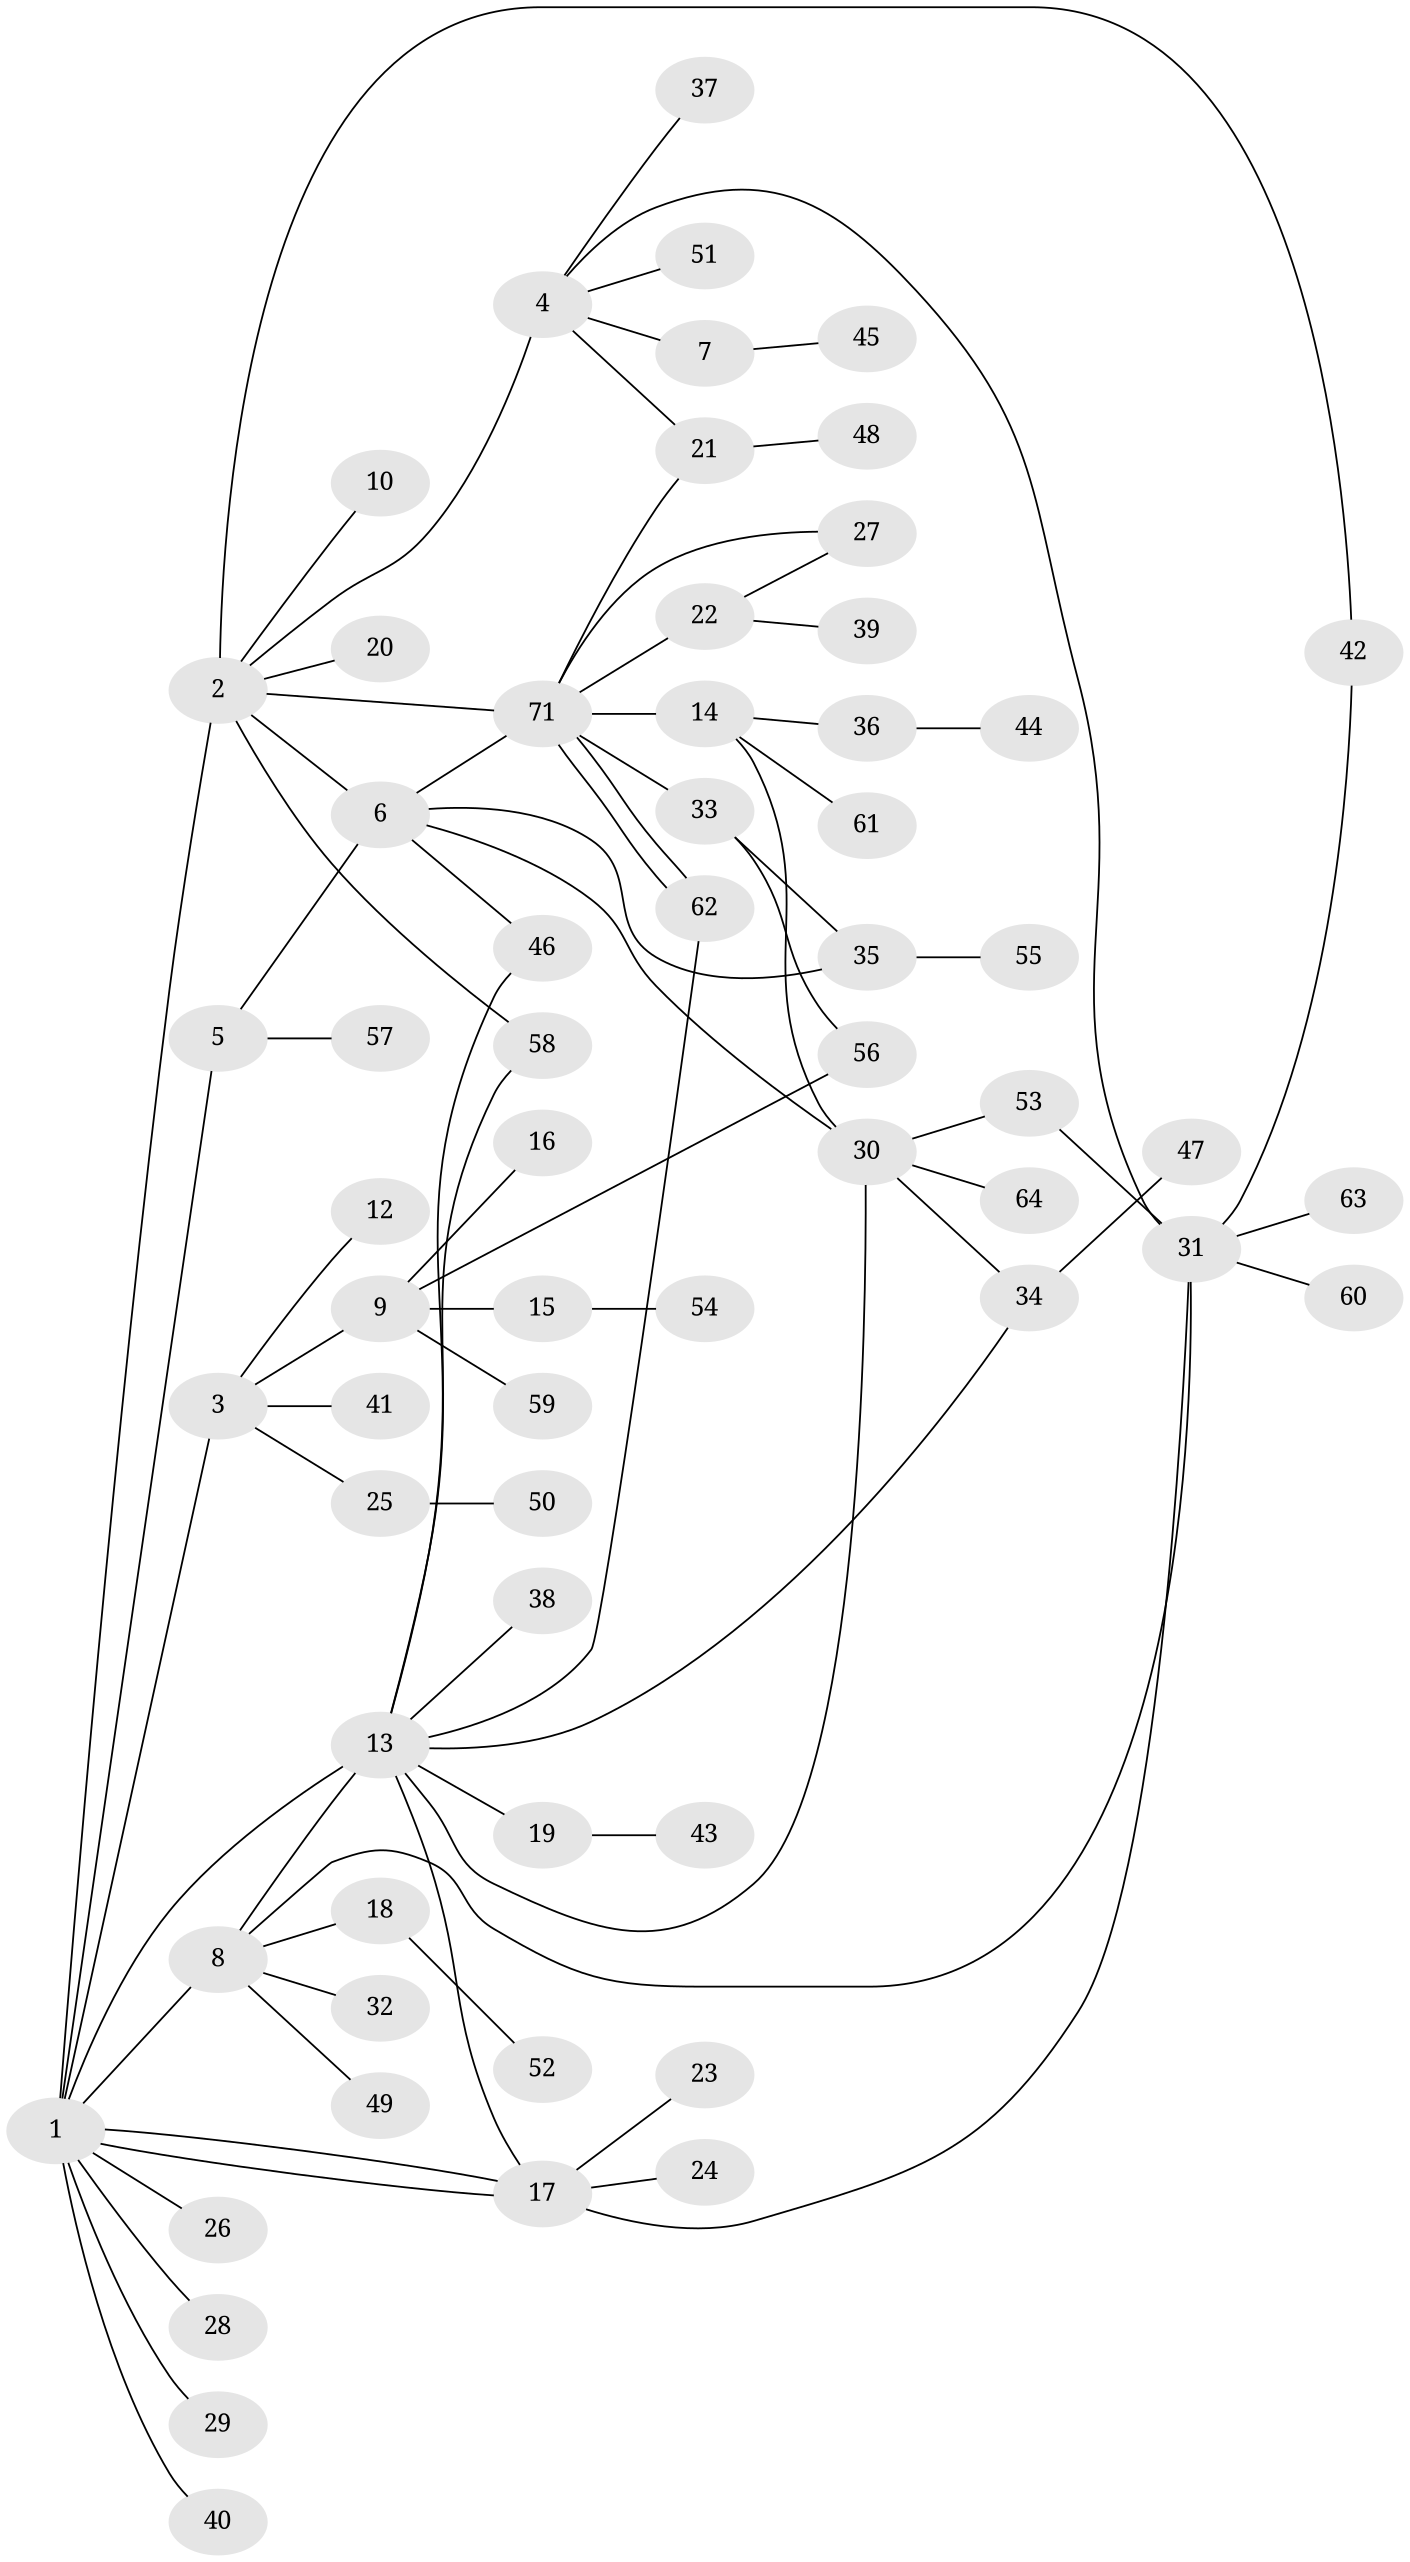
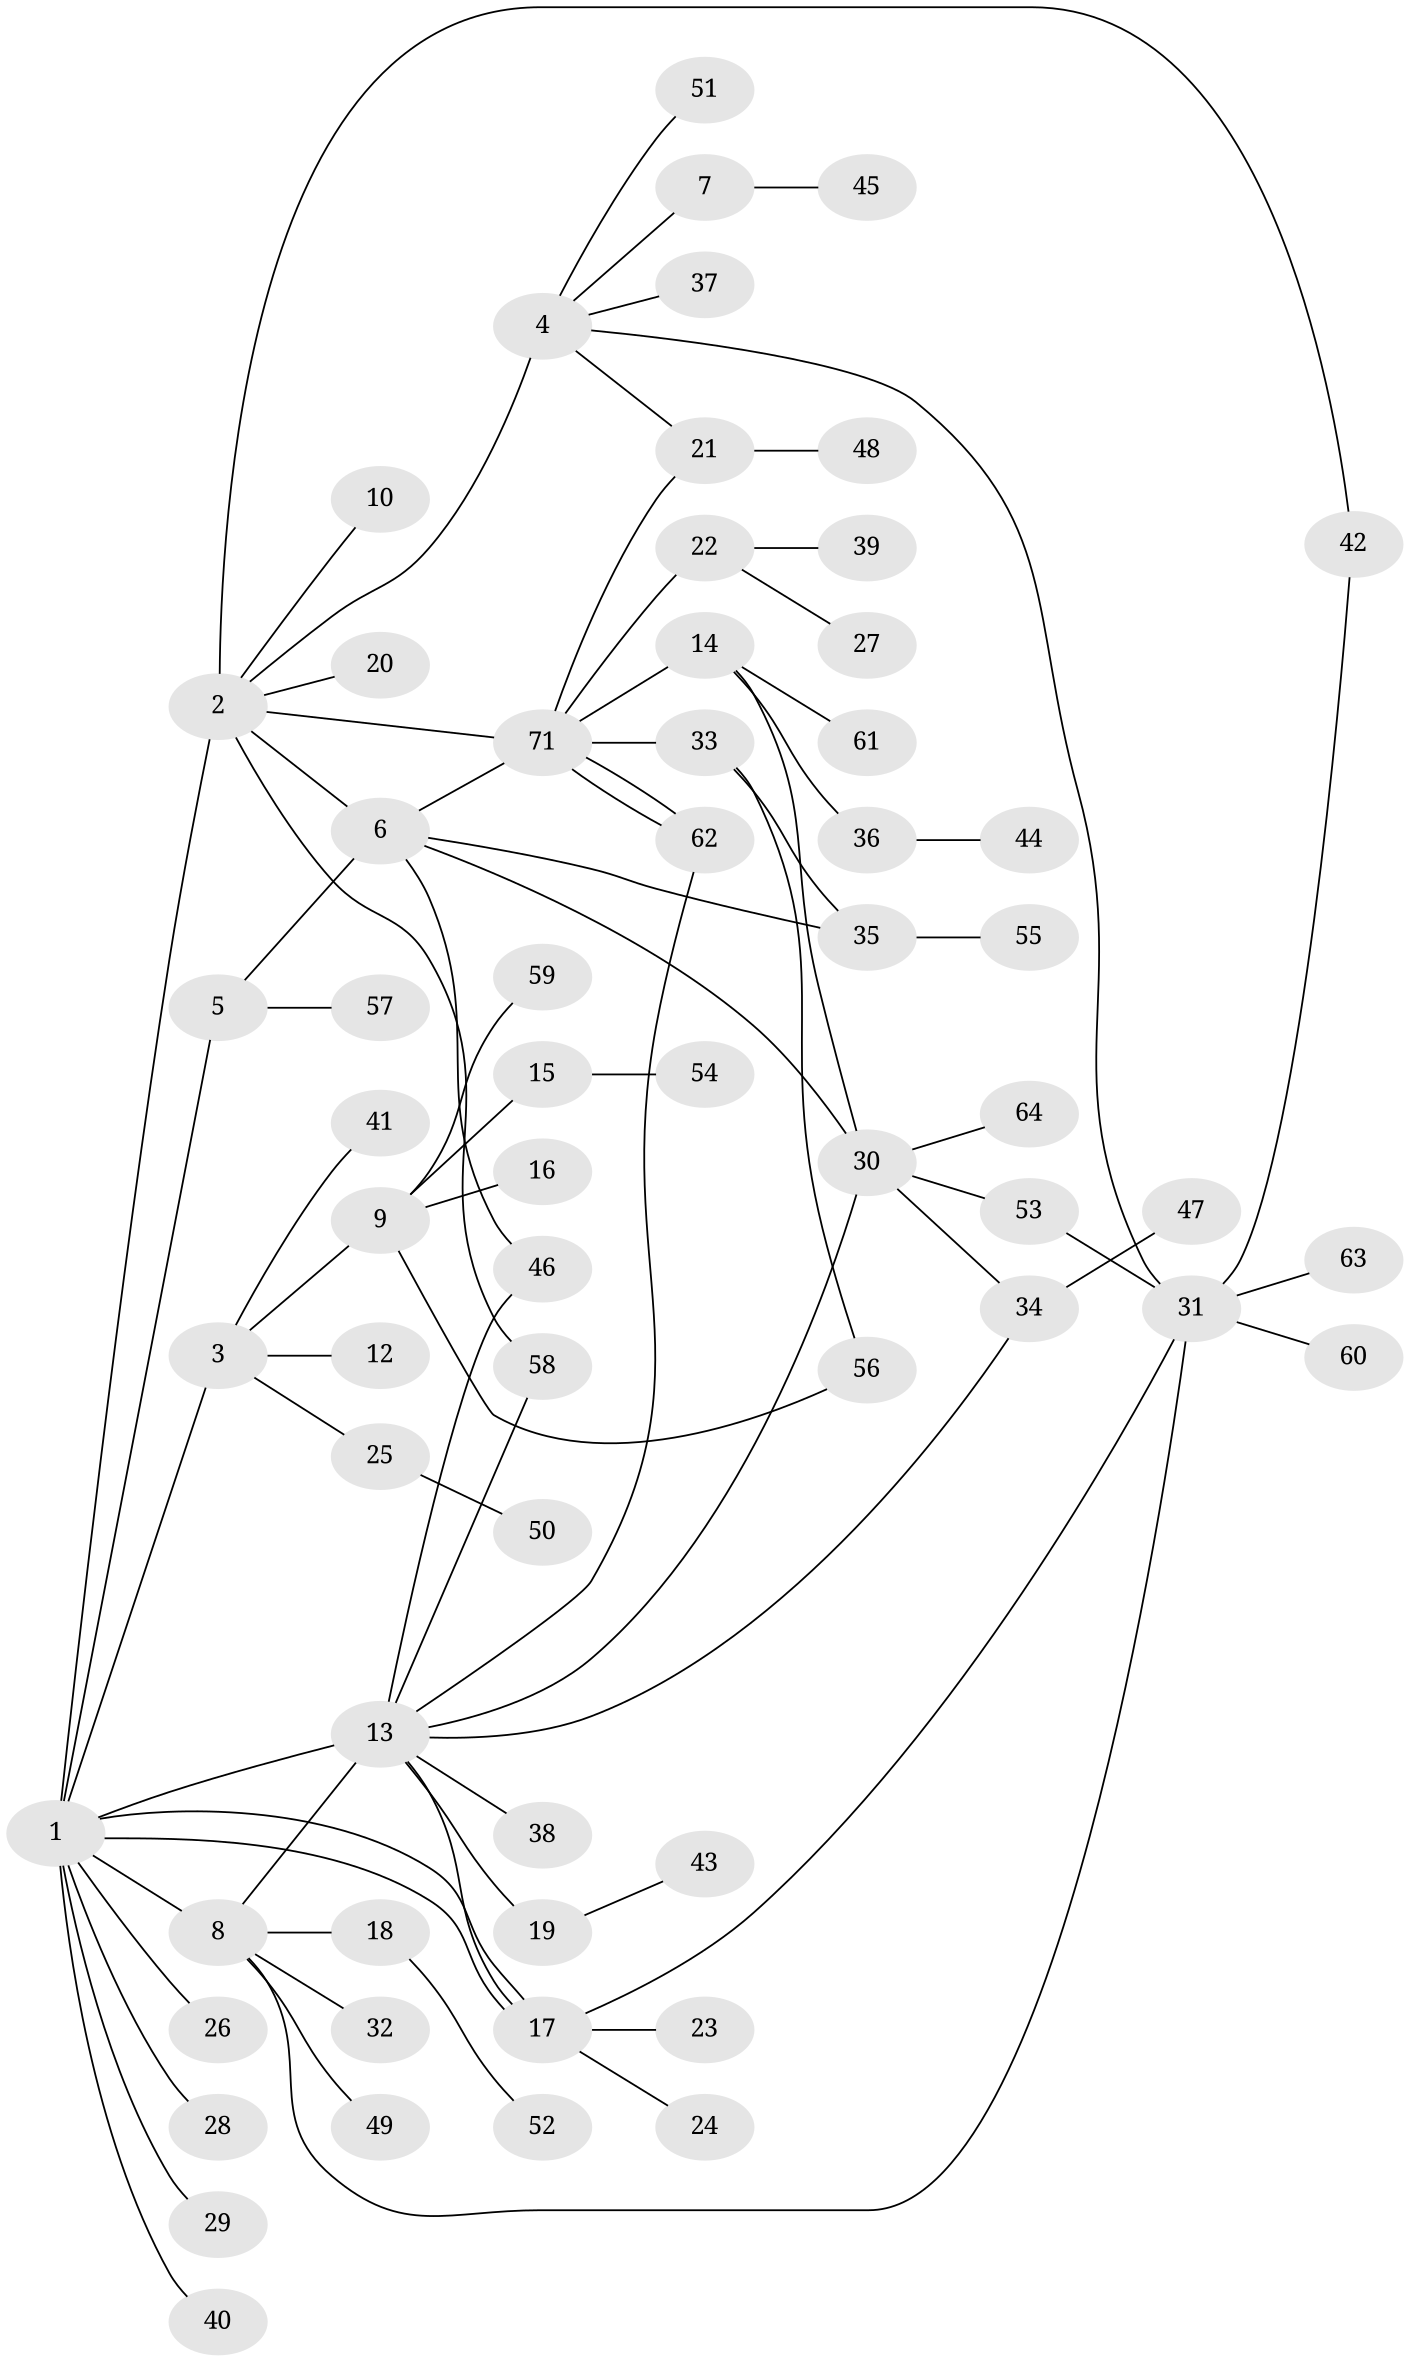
edge "27" -- "71": removed
